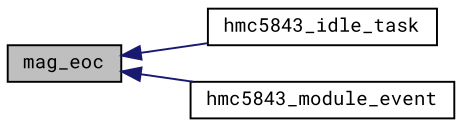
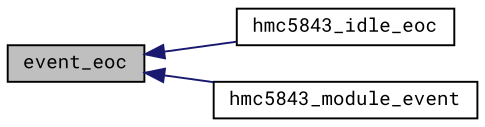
node "hmc5843_idle_task": label "hmc5843_idle_task" -> "hmc5843_idle_eoc"
node "mag_eoc": label "mag_eoc" -> "event_eoc"
